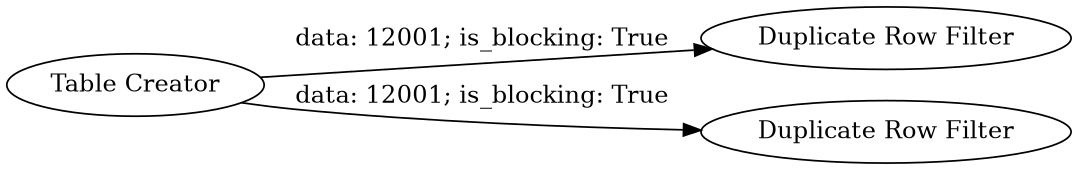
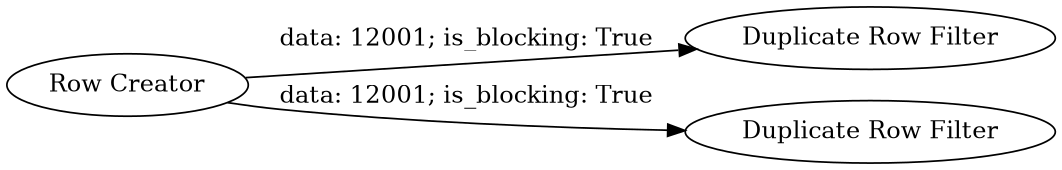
node "Table Creator": label "Table Creator" -> "Row Creator"
